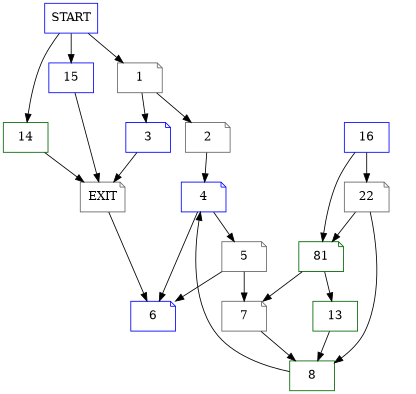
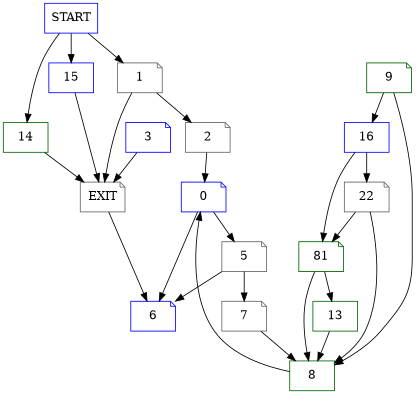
node "9": added
edge "1" -> "3": now "1" -> "EXIT"
node "4": label "4" -> "0"
edge "81" -> "7": now "81" -> "8"
